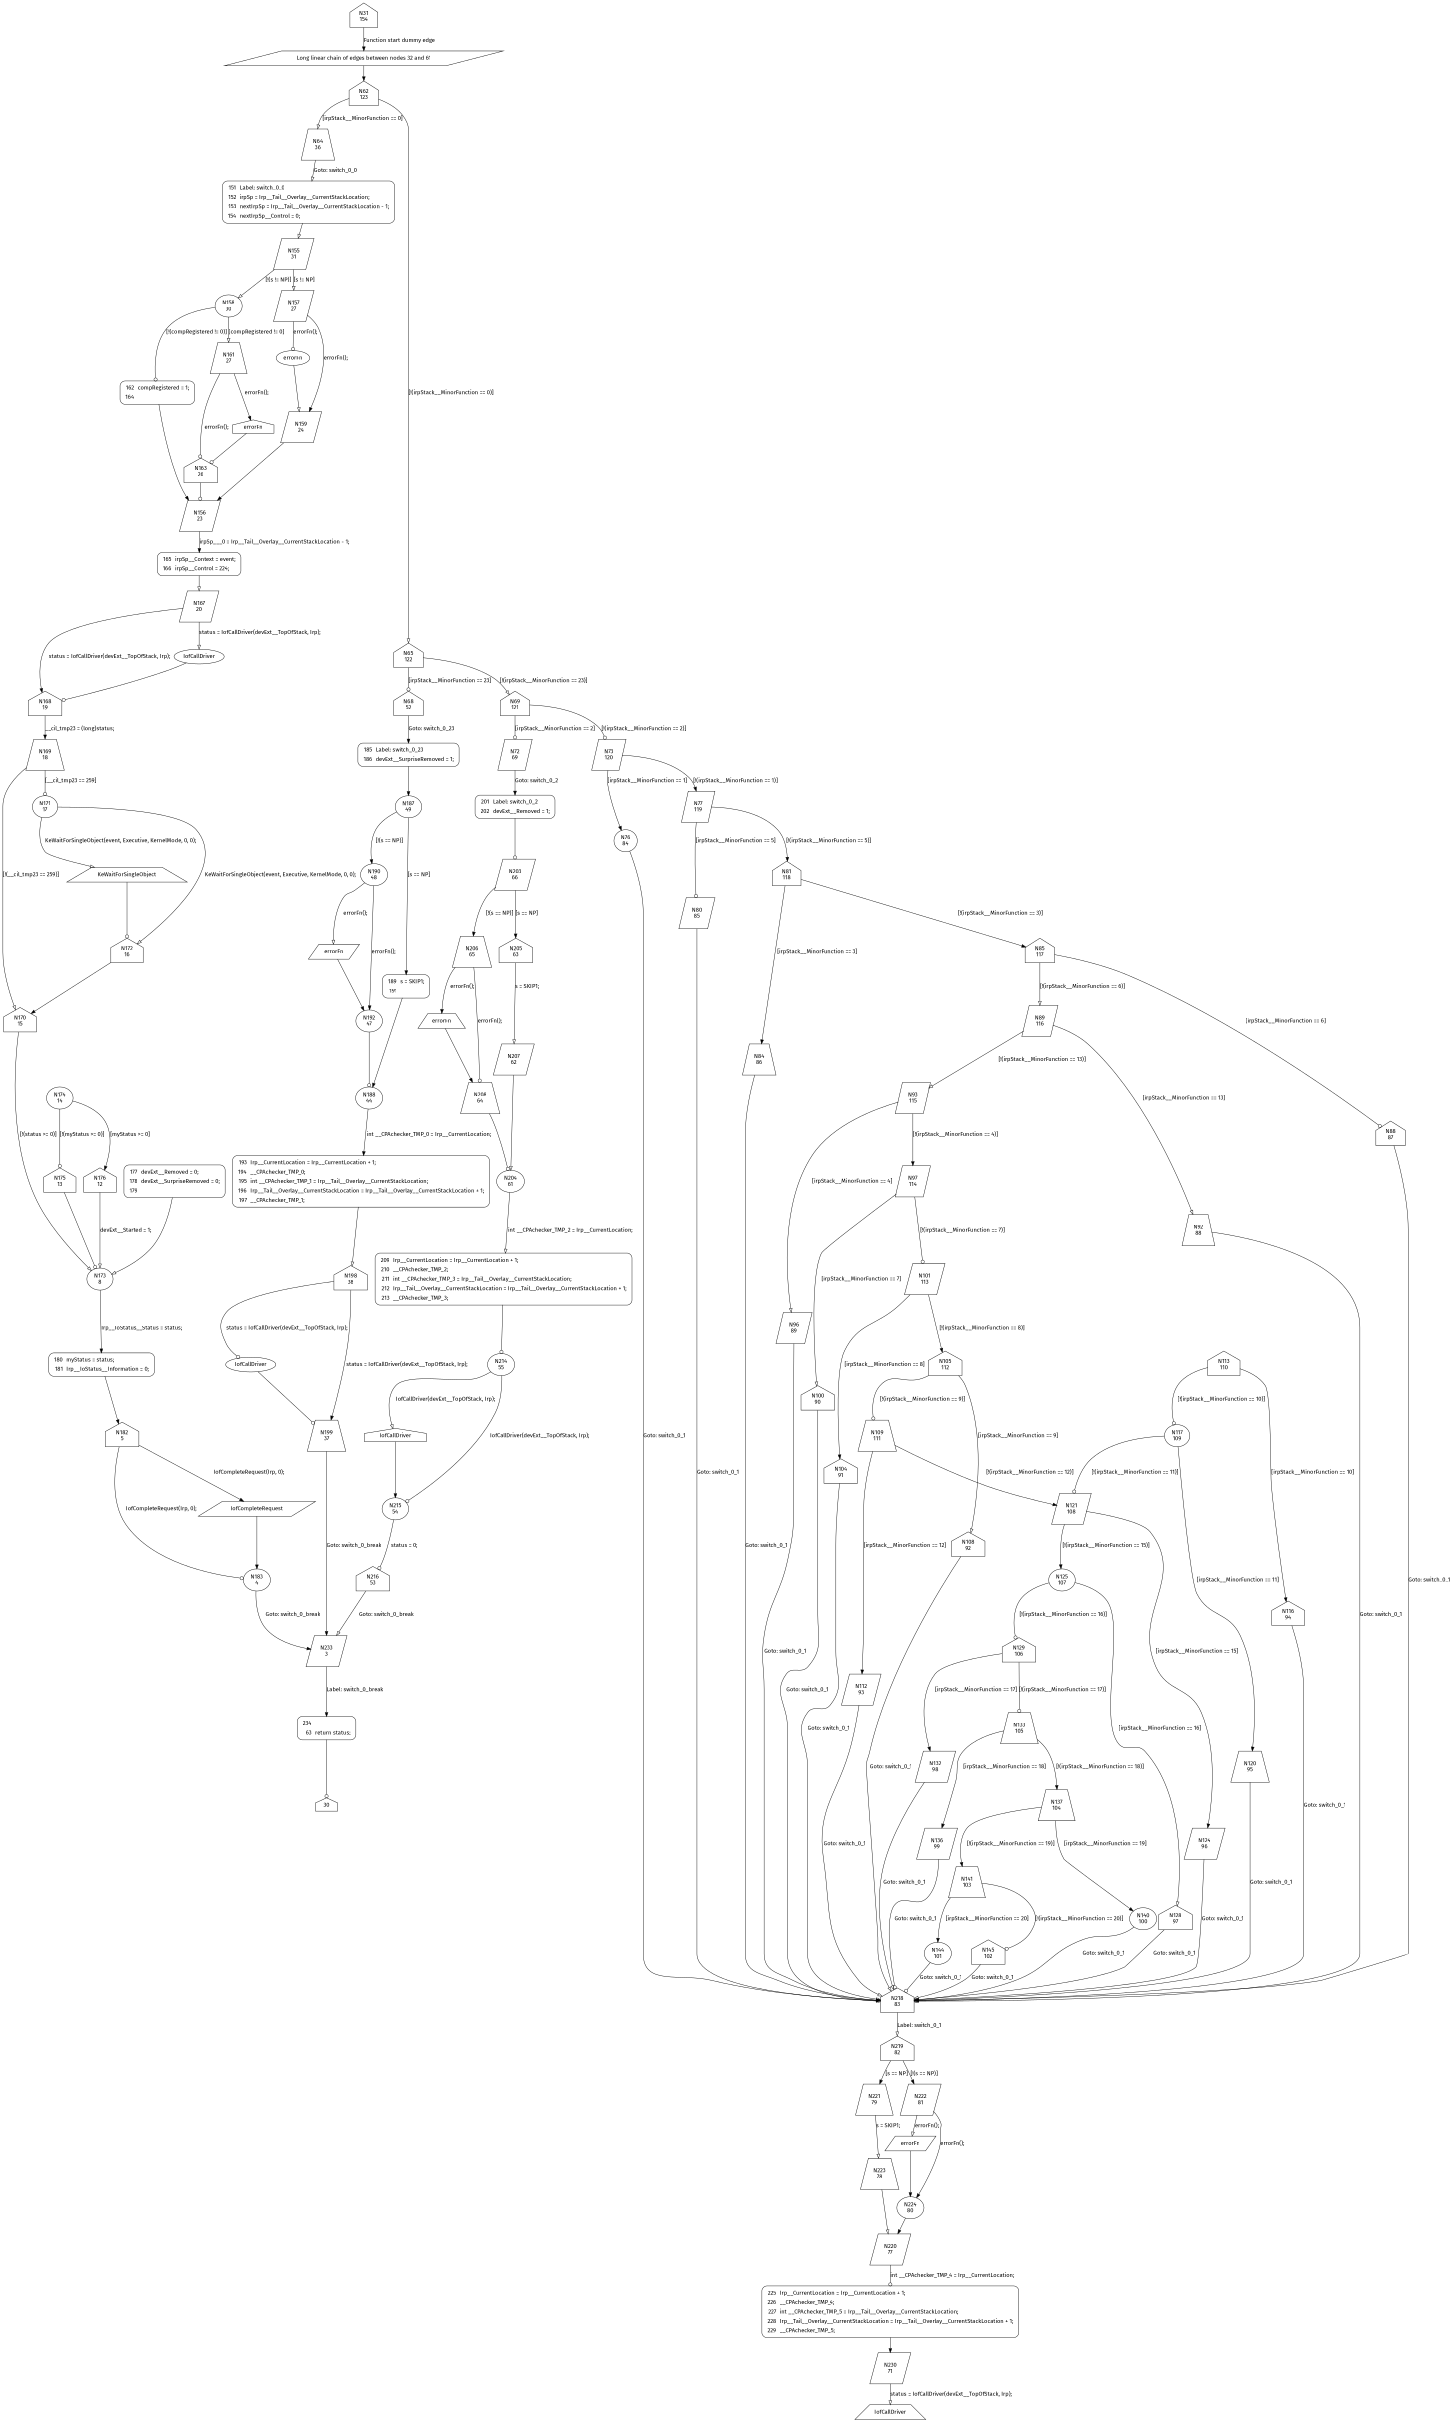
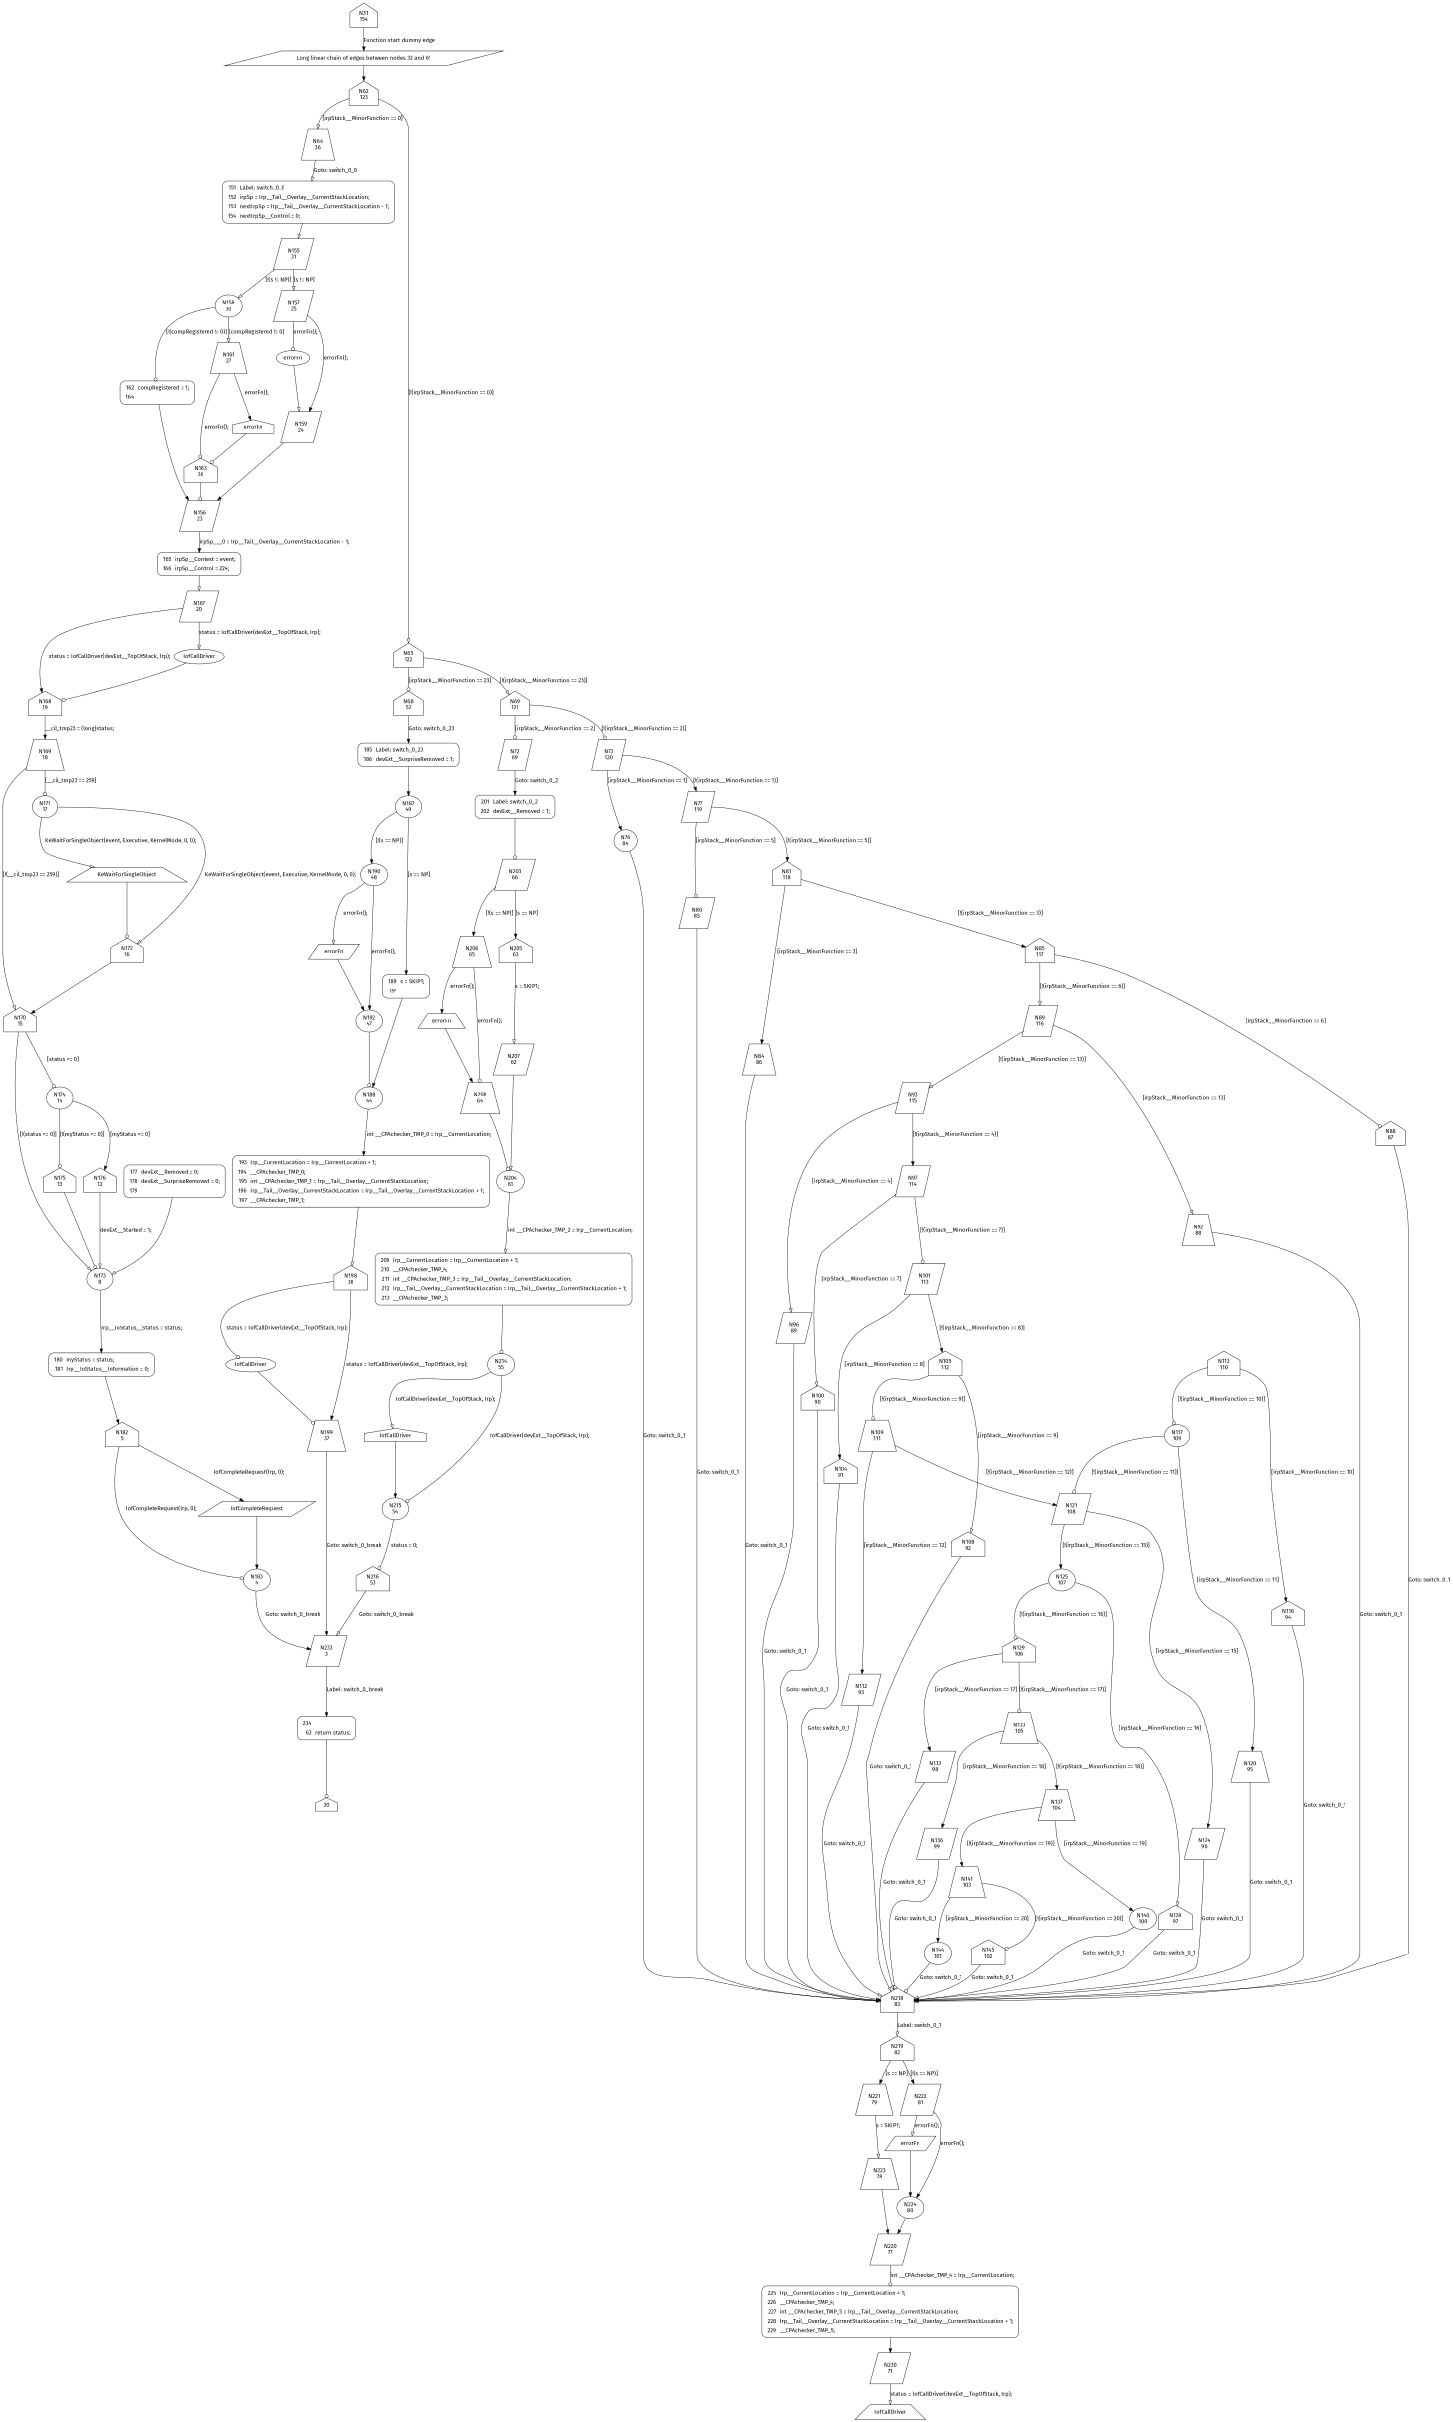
node "N157 27": label "N157 27" -> "N157 25"
edge "N170 15" -> "N174 14": added, label "[status >= 0]"
node "209": text "__CPAchecker_TMP_2;" -> "__CPAchecker_TMP_4;"
edge "N223 78" -> "N220 77": arrowhead onormal -> normal
